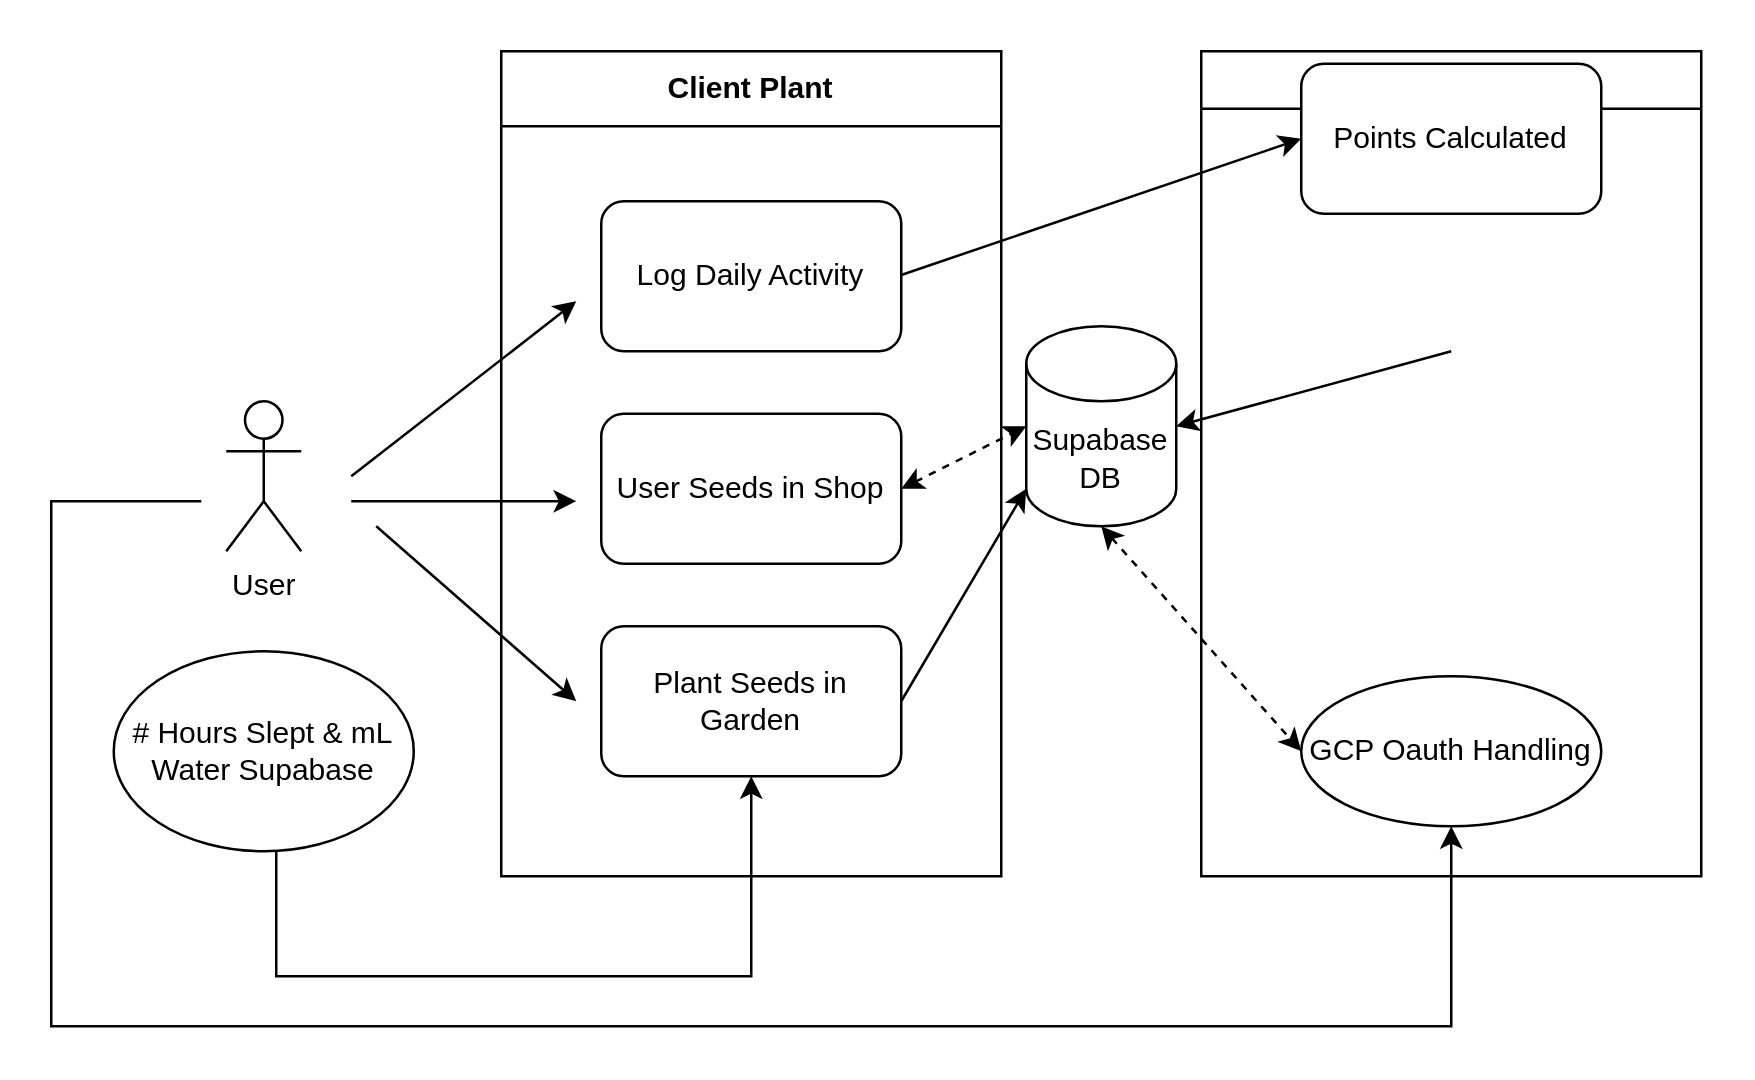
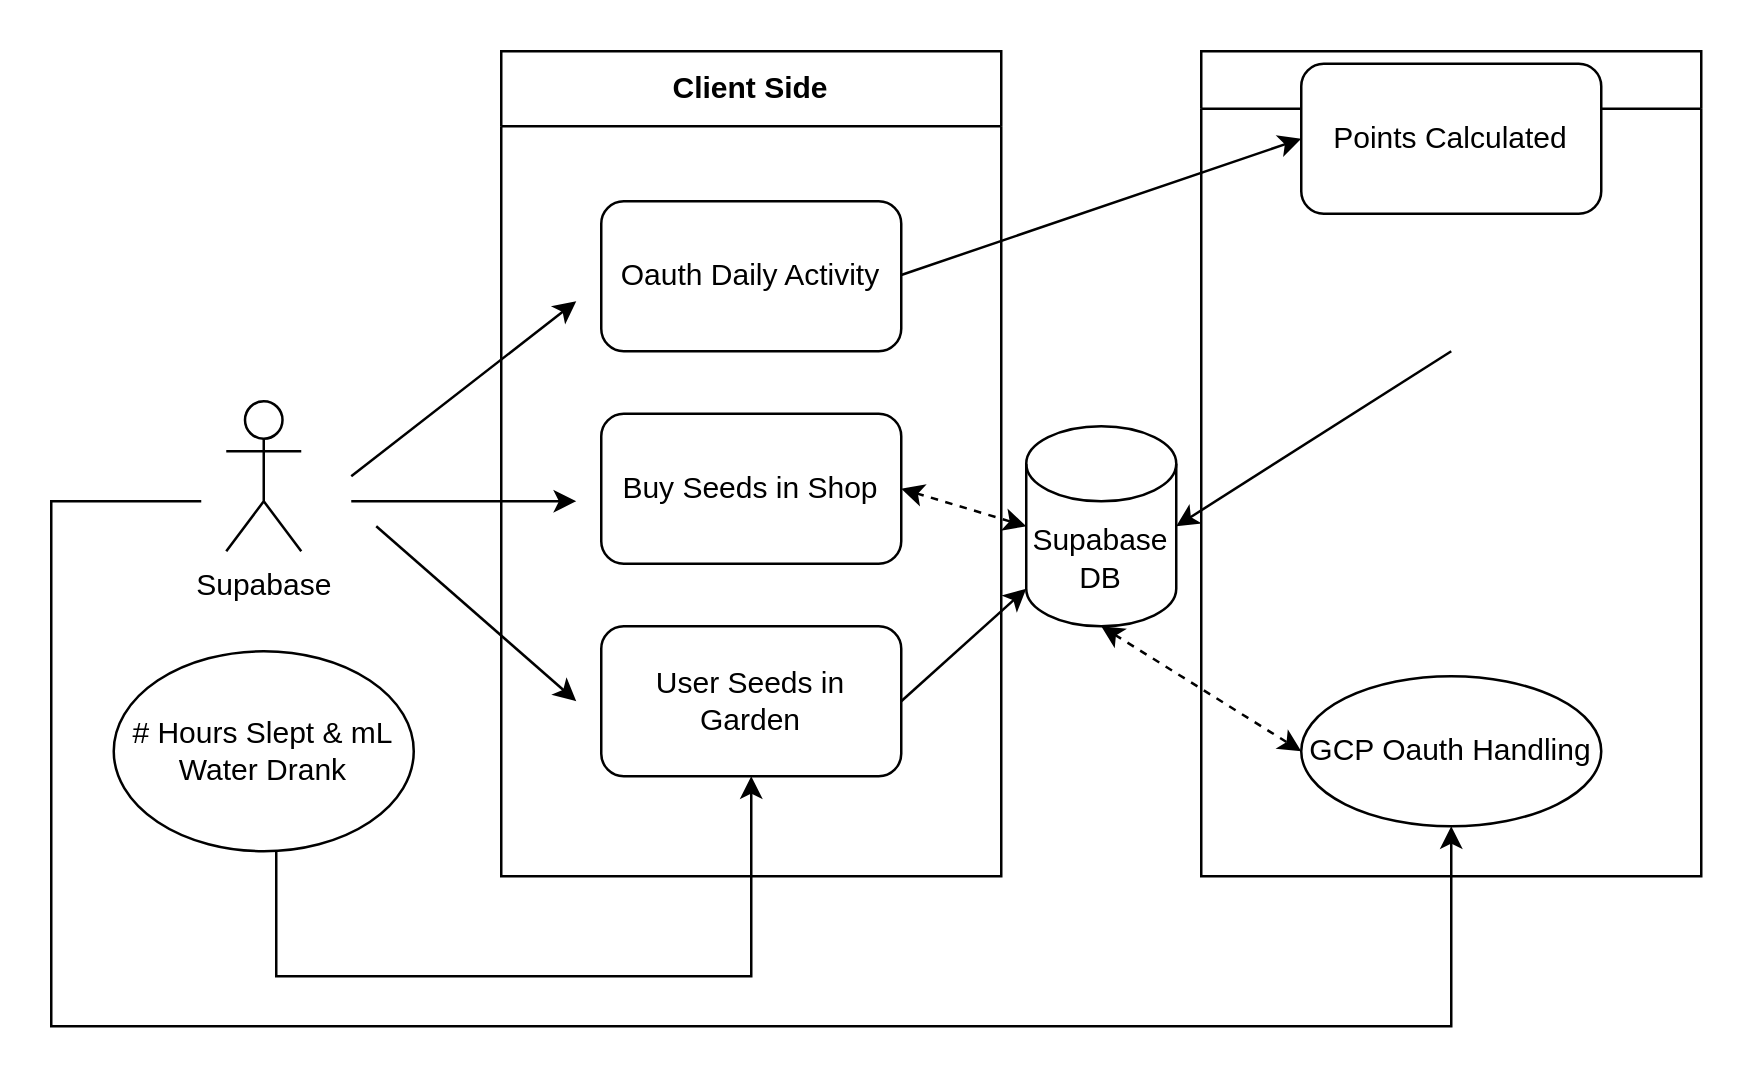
node "Client Plant": label "Client Plant" -> "Client Side"
node "Log Daily Activity": label "Log Daily Activity" -> "Oauth Daily Activity"
node "Supabase DB": moved (1101, 426) -> (1101, 526)
node "User Seeds in Shop": label "User Seeds in Shop" -> "Buy Seeds in Shop"
node "User": label "User" -> "Supabase"
node "Plant Seeds in Garden": label "Plant Seeds in Garden" -> "User Seeds in Garden"
node "# Hours Slept & mL Water Supabase": label "# Hours Slept & mL Water Supabase" -> "# Hours Slept & mL Water Drank"
